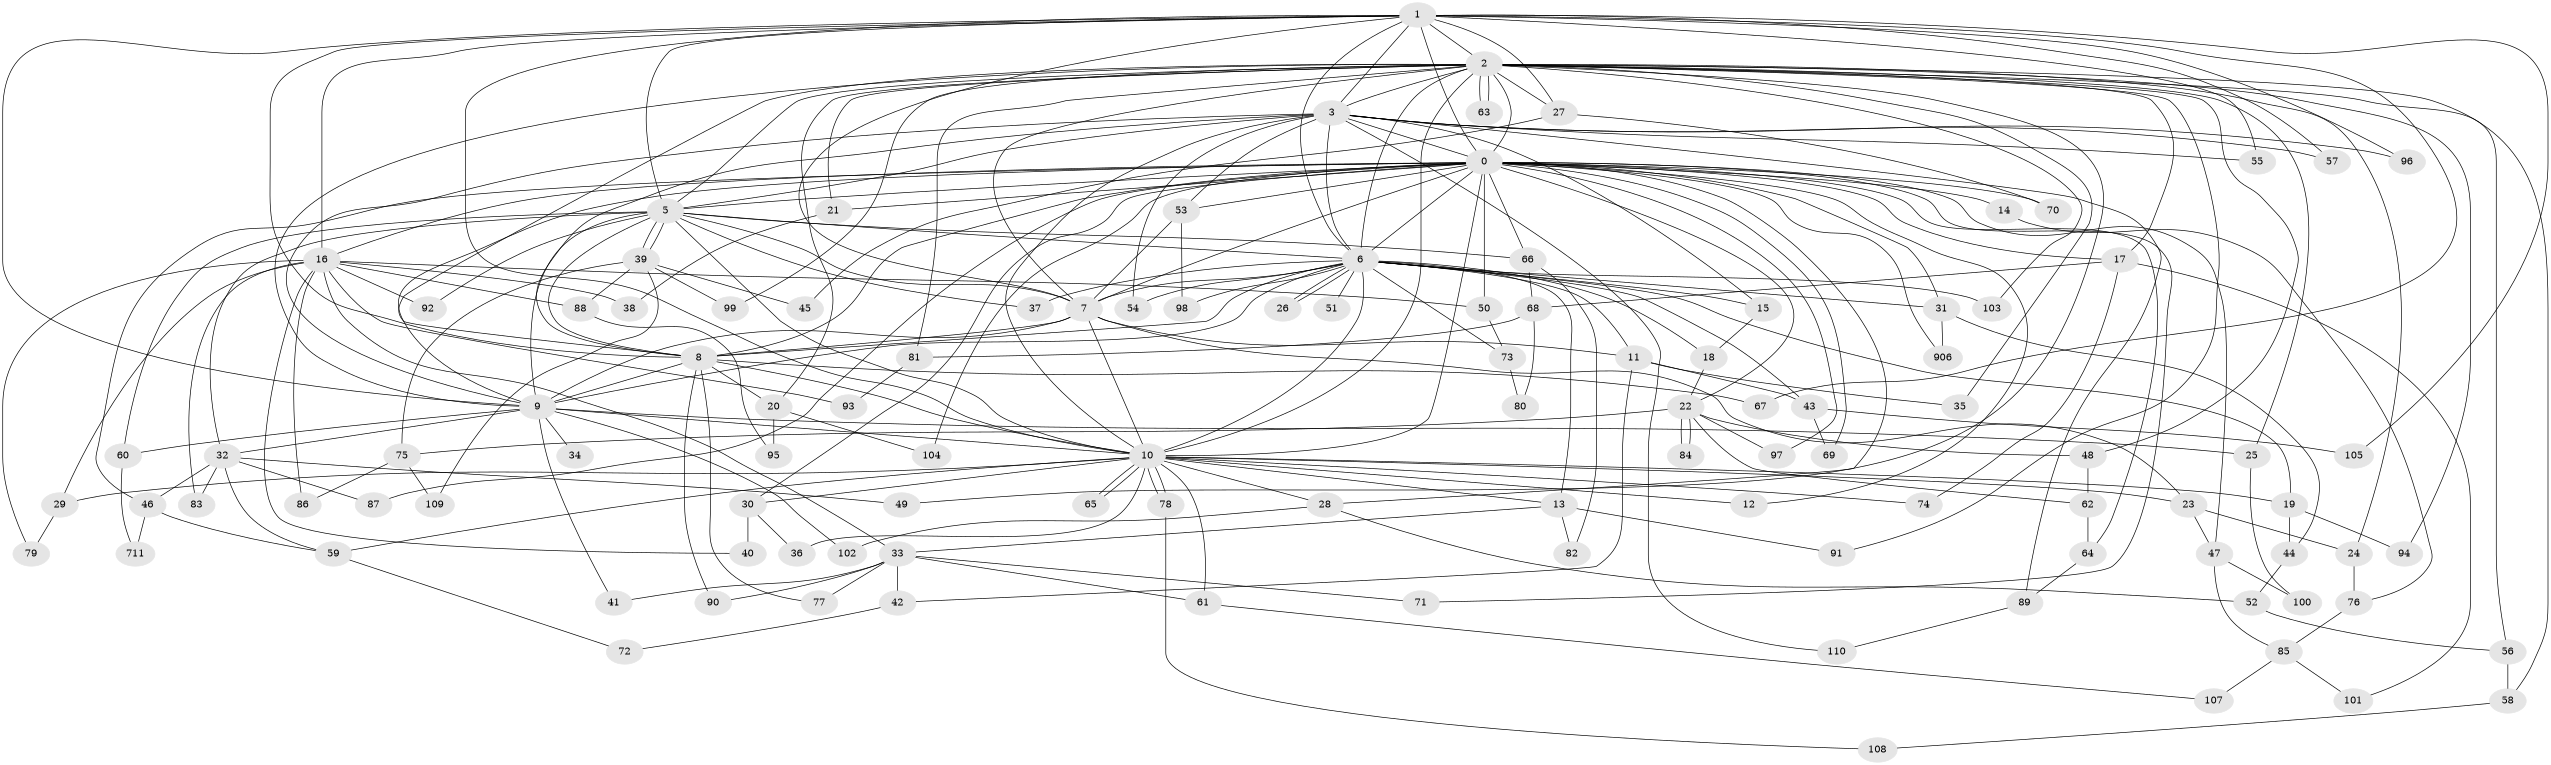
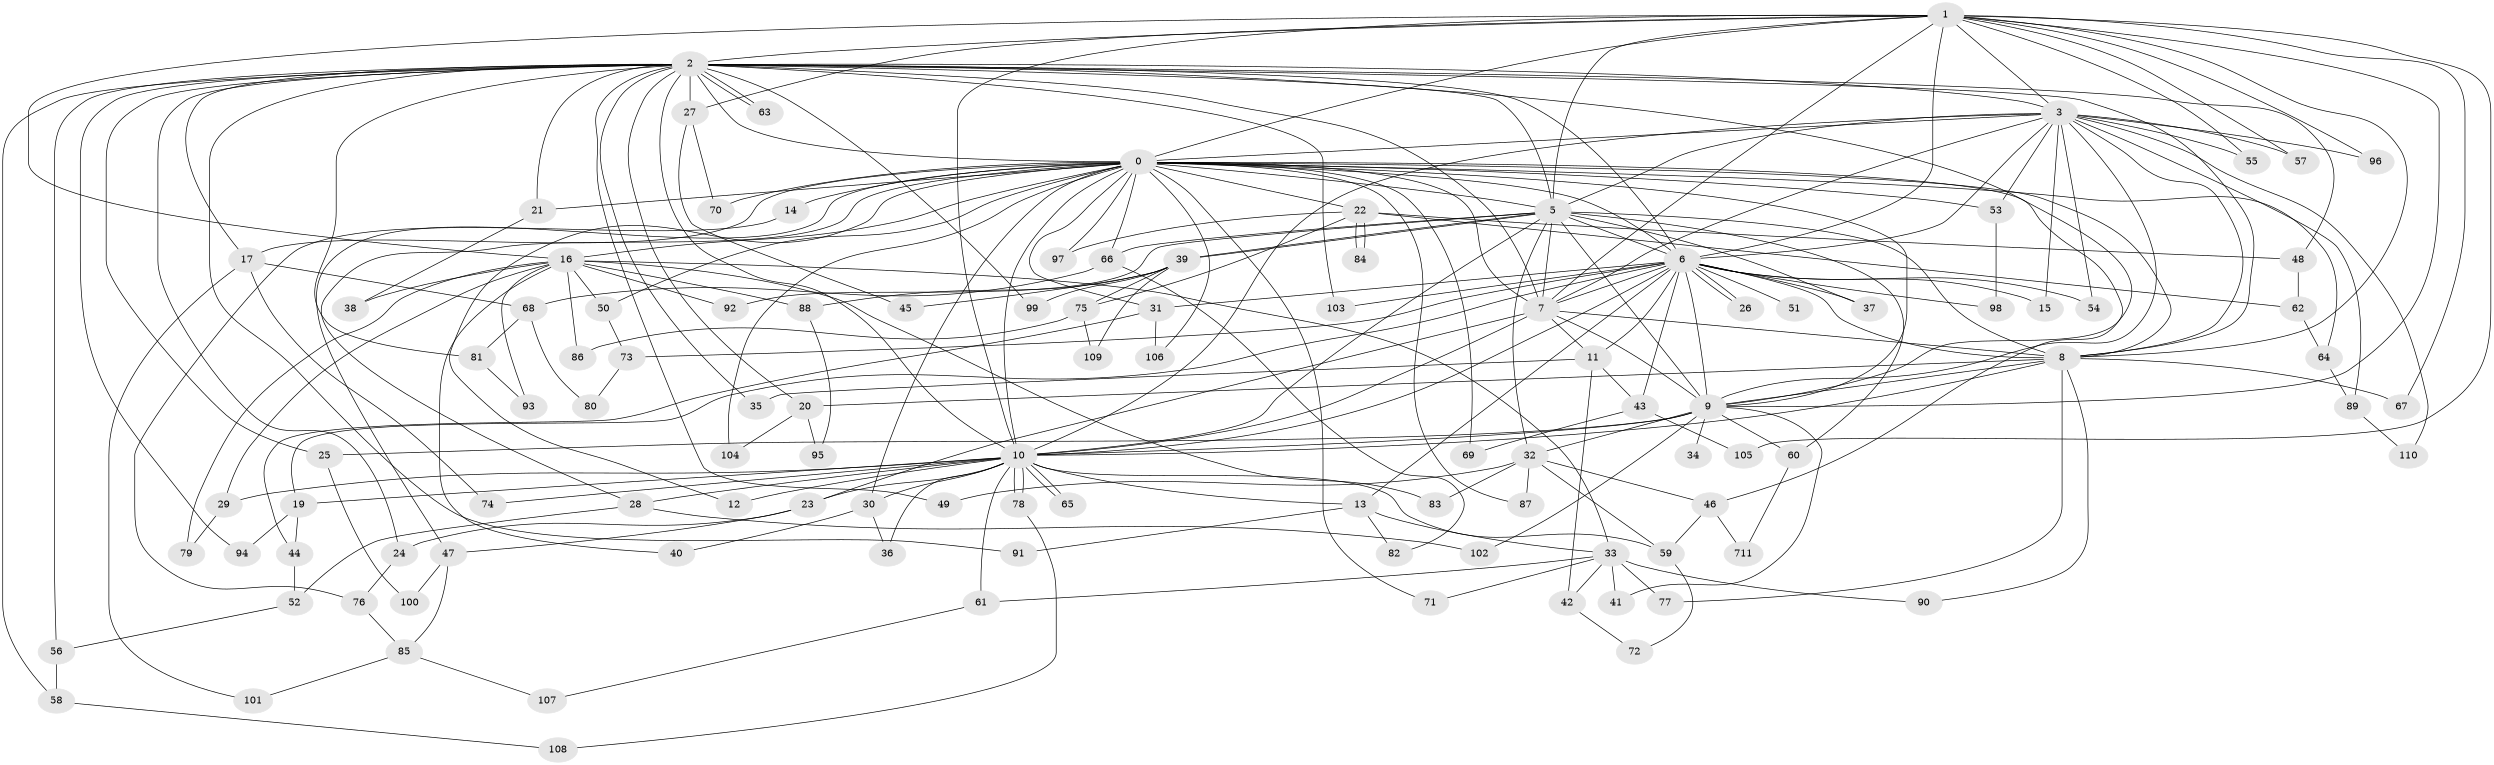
edge "53" -- "7": now "3" -- "7"
node "18": removed
node "906": label "906" -> "106"
